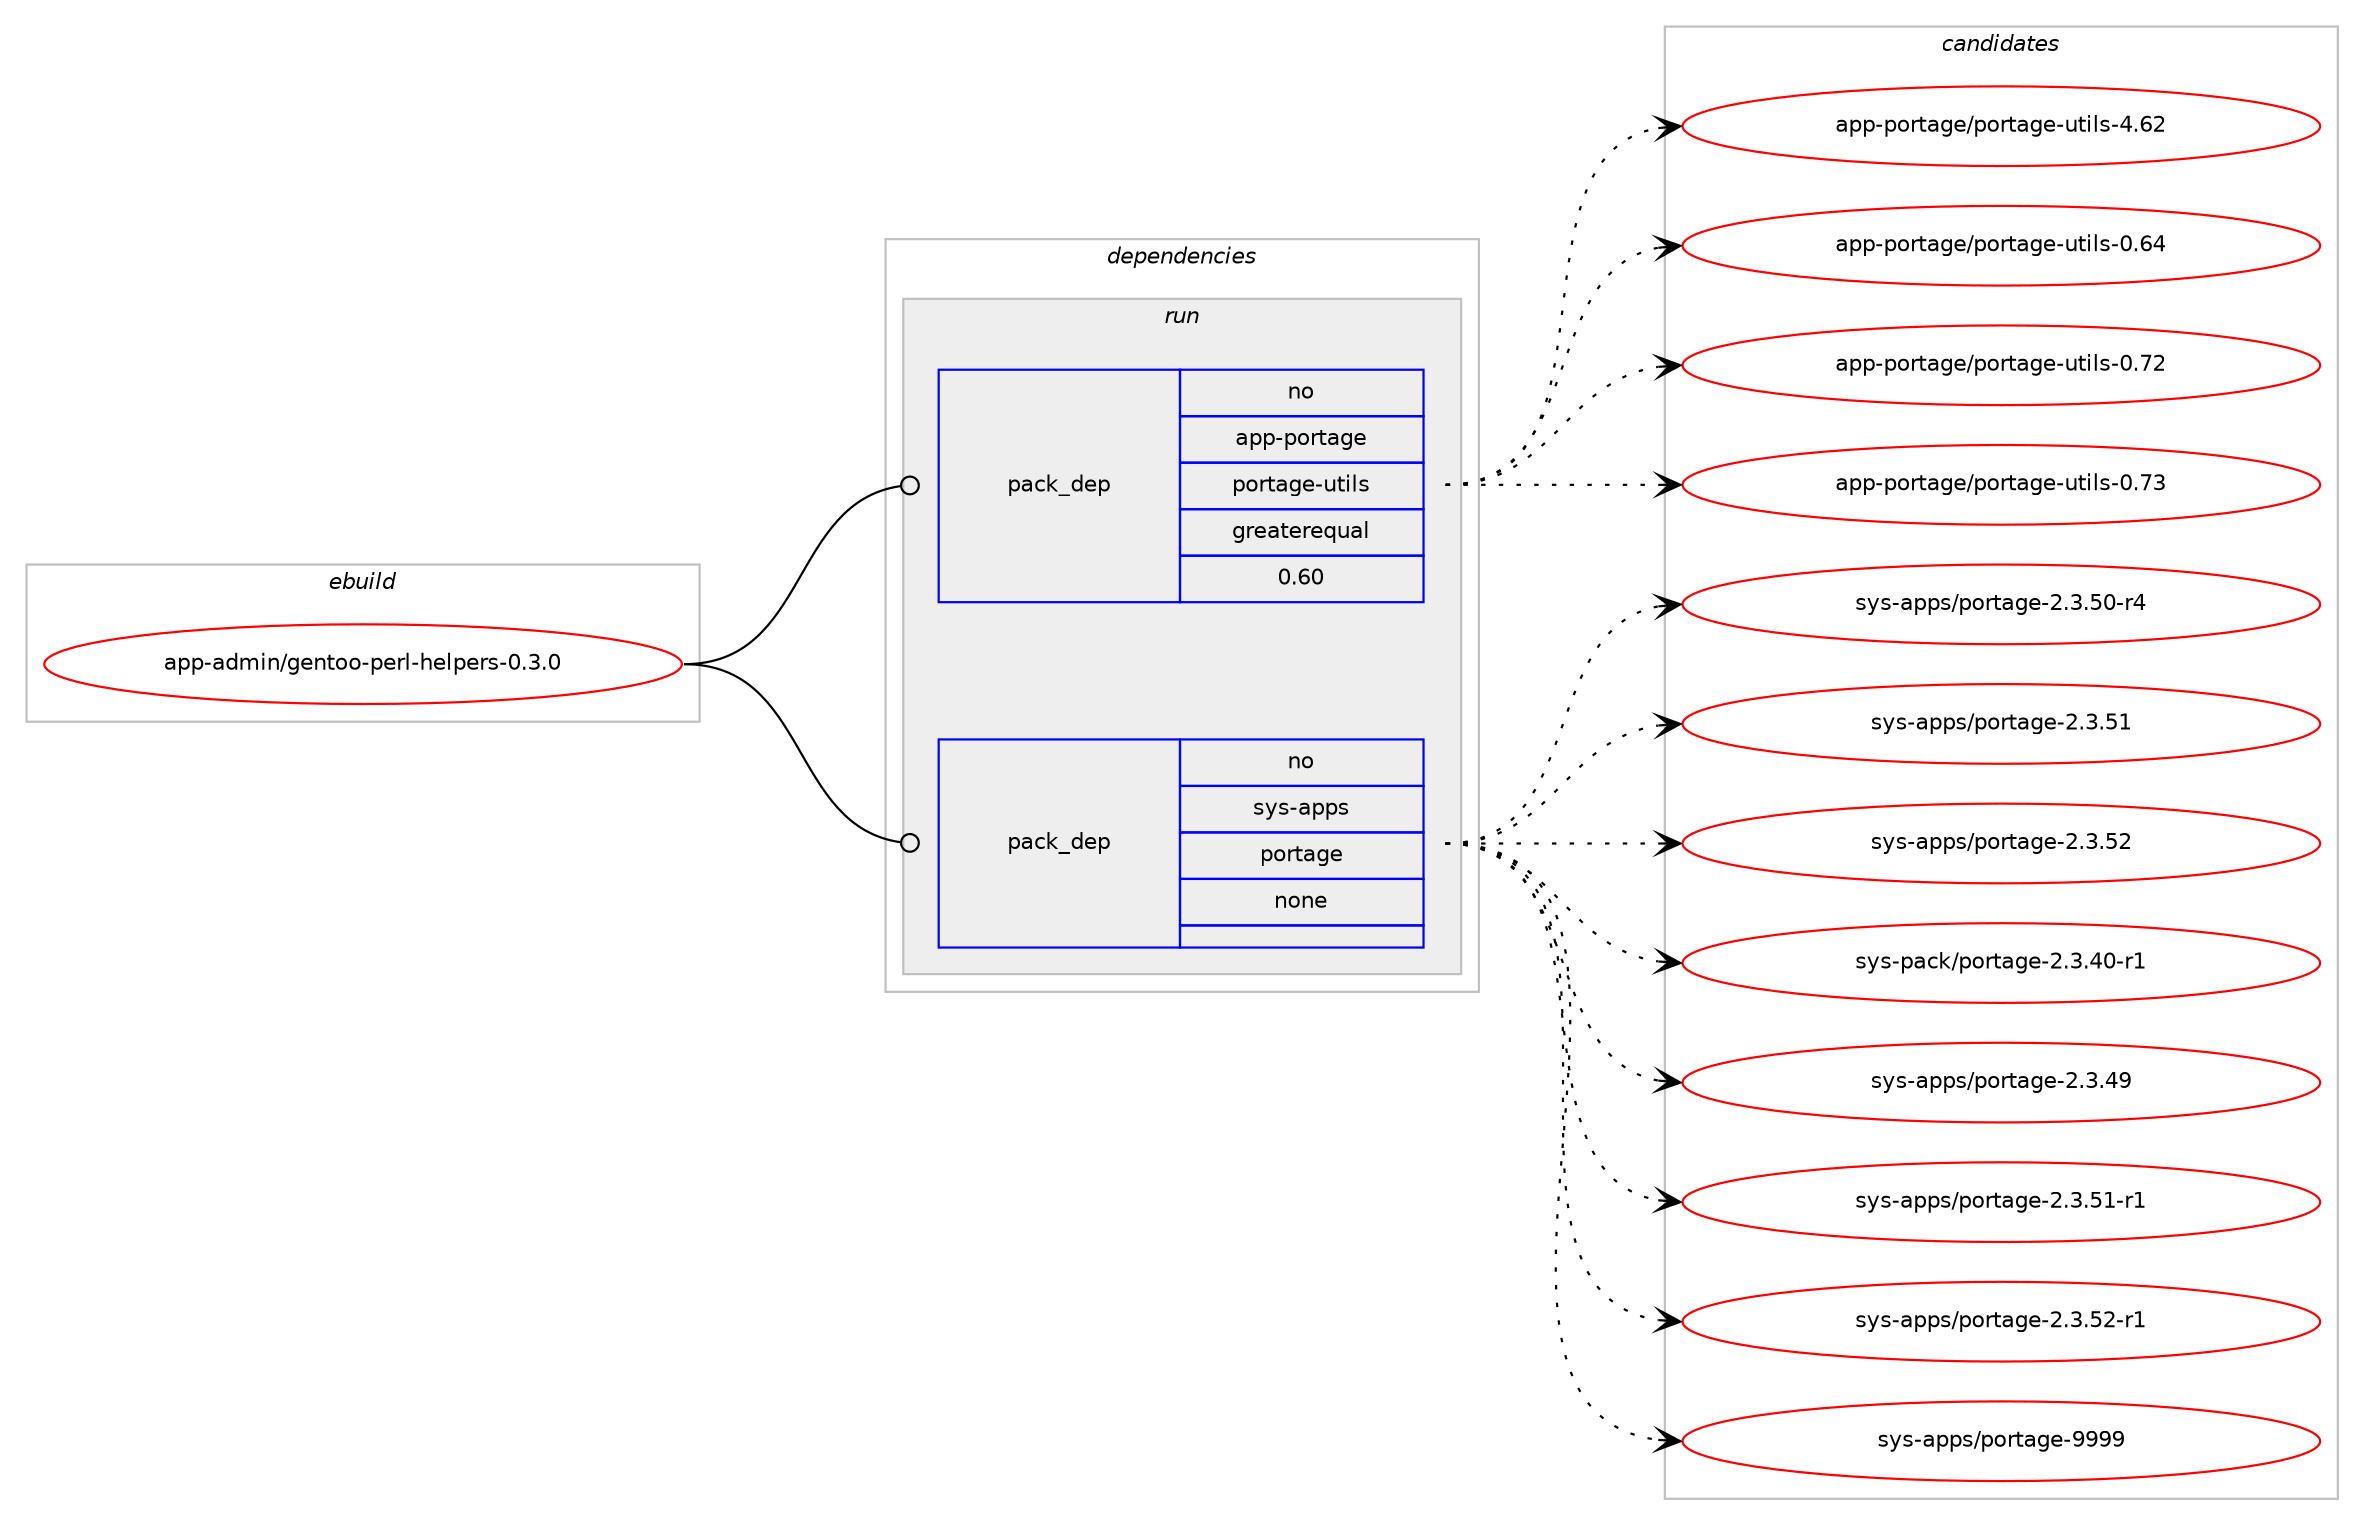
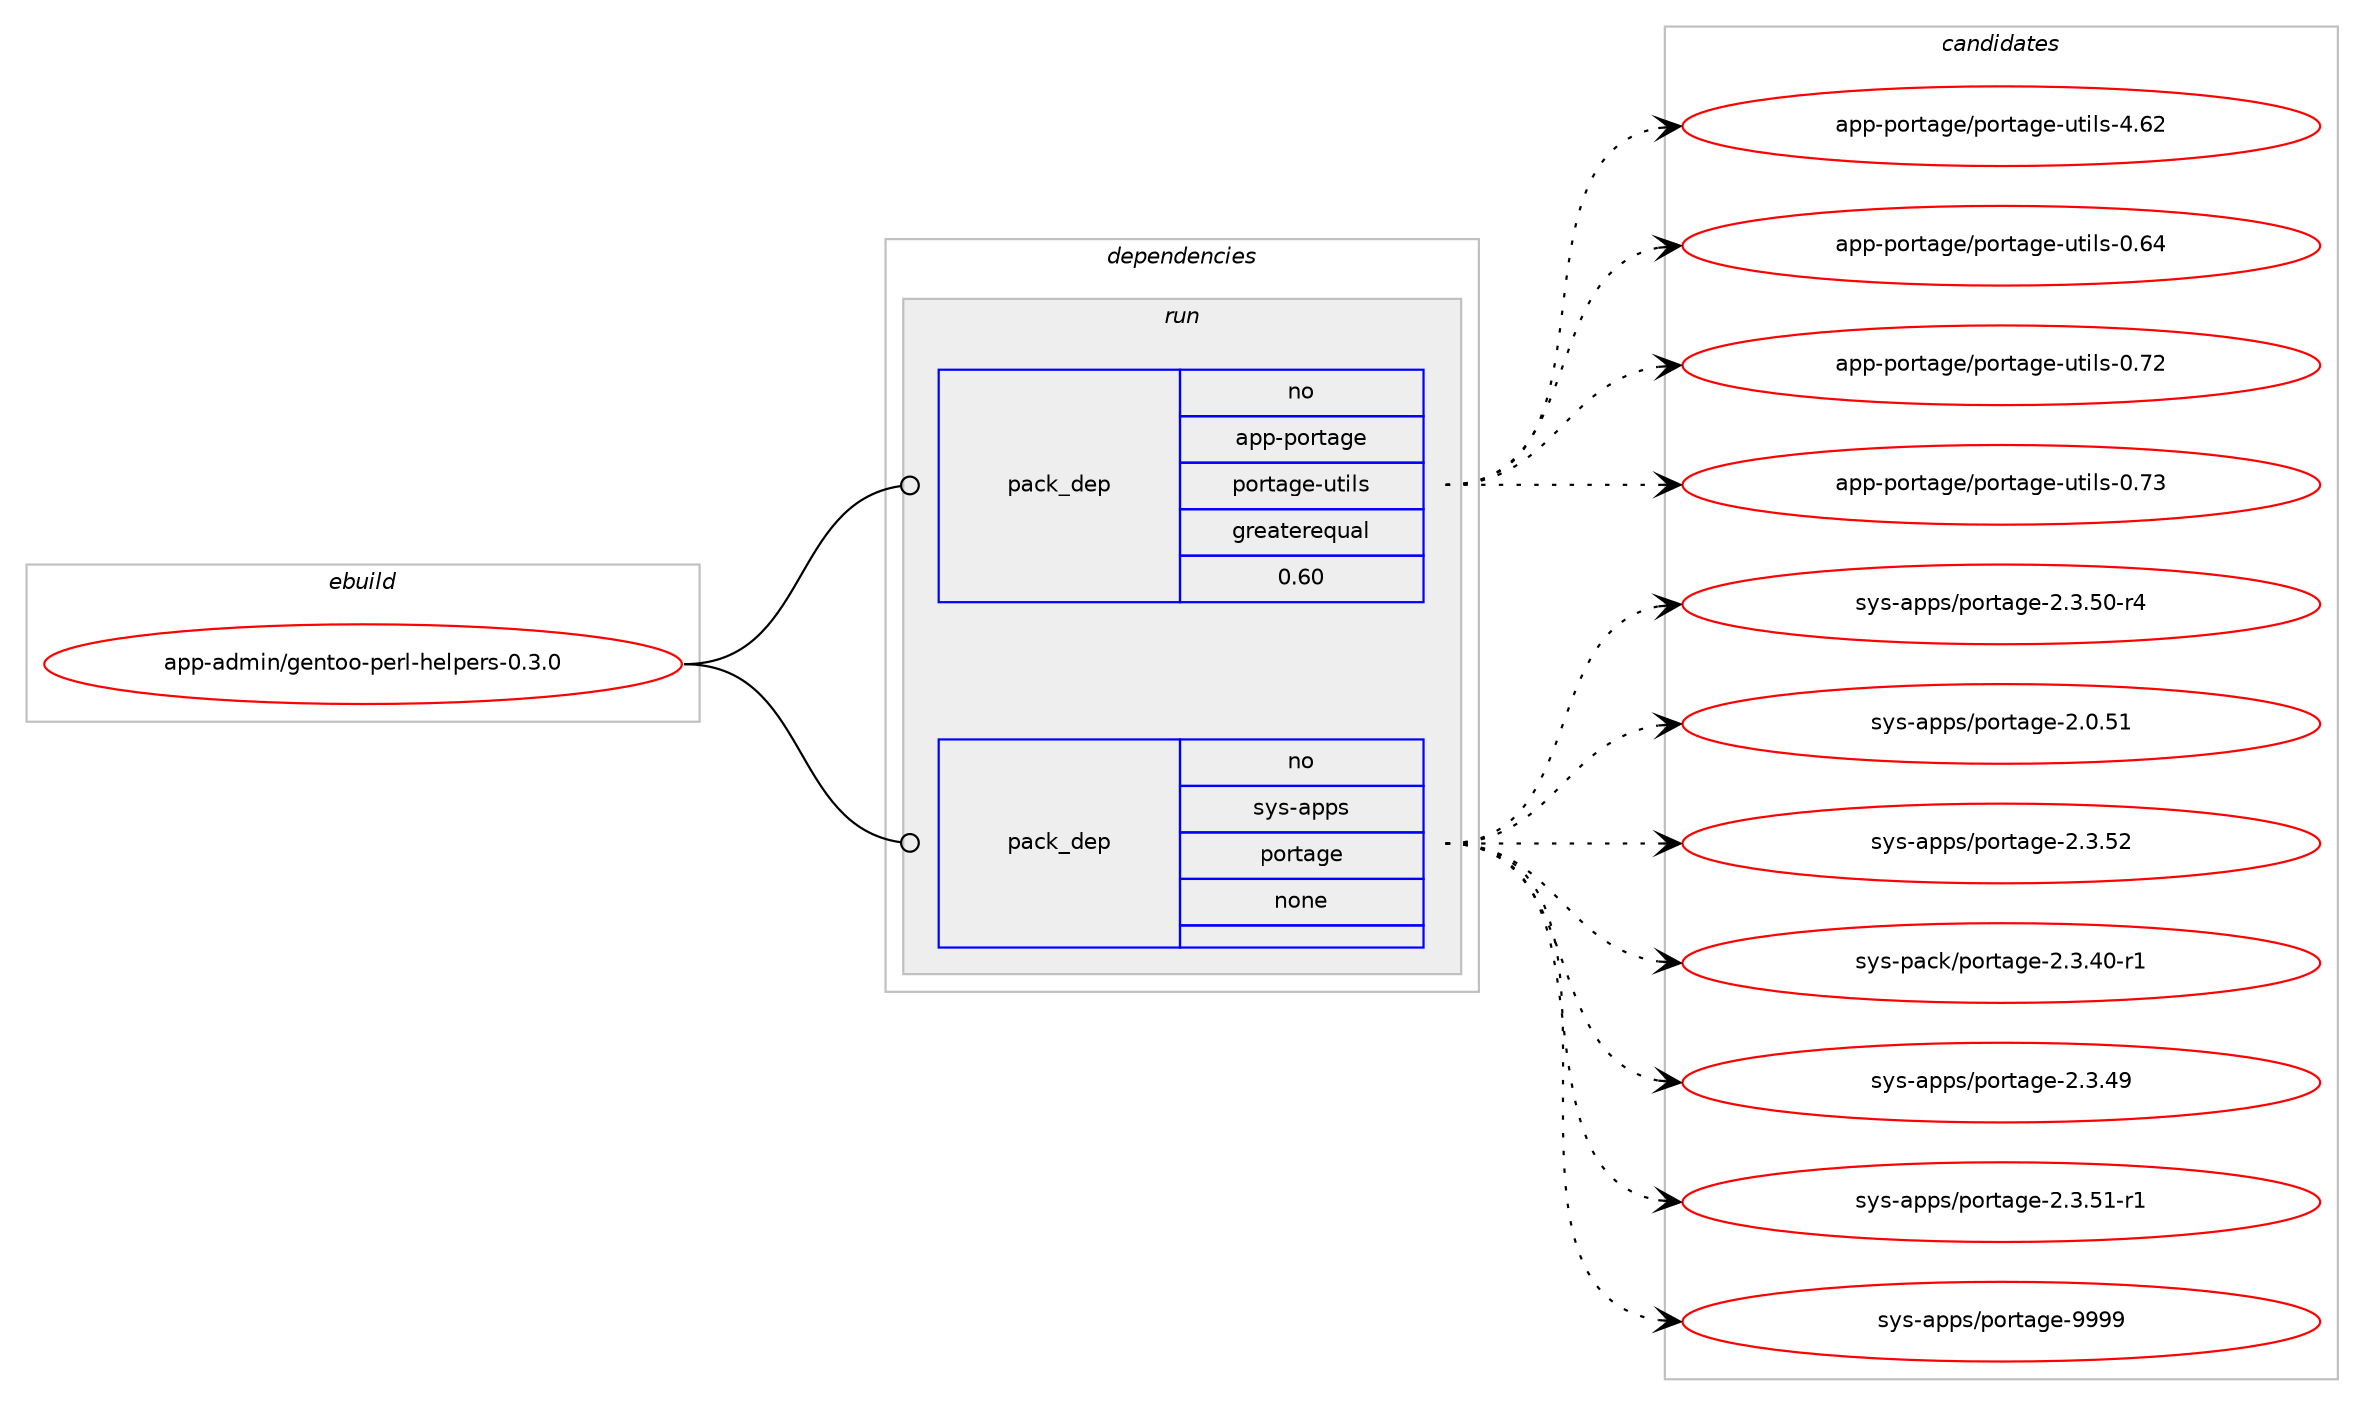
node "sys-apps/portage-2.3.51": label "sys-apps/portage-2.3.51" -> "sys-apps/portage-2.0.51"
node "sys-apps/portage-2.3.52-r1": removed
